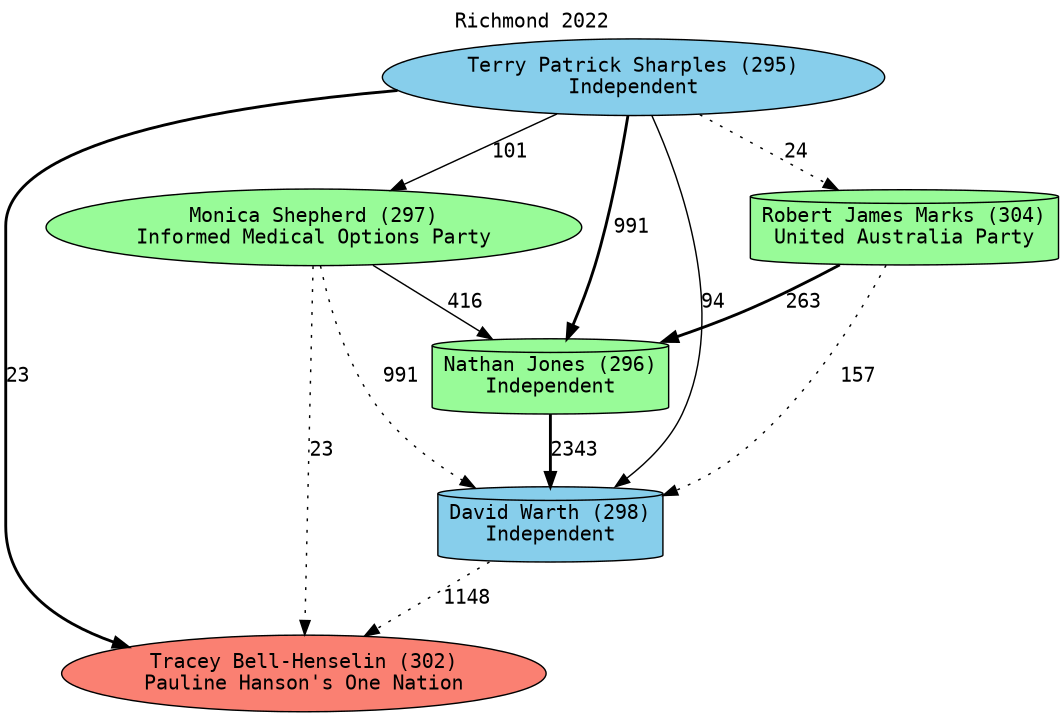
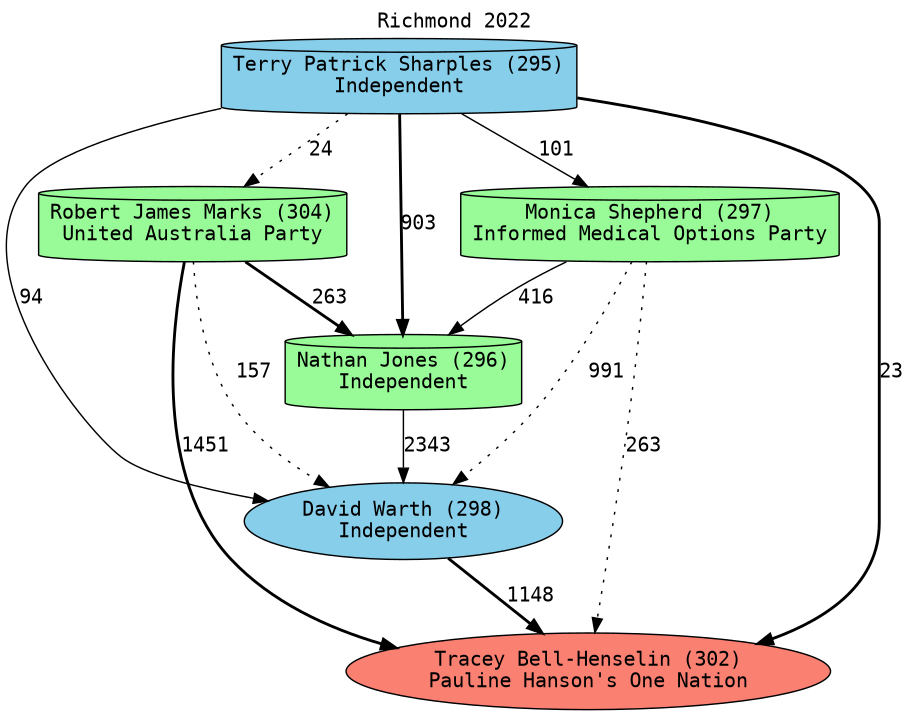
node "Terry Patrick Sharples (295) Independent": shape ellipse -> cylinder
node "Monica Shepherd (297) Informed Medical Options Party": shape ellipse -> cylinder
edge "Terry Patrick Sharples (295) Independent" -> "Nathan Jones (296) Independent": label "991" -> "903"
edge "Nathan Jones (296) Independent" -> "David Warth (298) Independent": style bold -> solid
edge "Monica Shepherd (297) Informed Medical Options Party" -> "Tracey Bell-Henselin (302) Pauline Hanson's One Nation": label "23" -> "263"
edge "Robert James Marks (304) United Australia Party" -> "Tracey Bell-Henselin (302) Pauline Hanson's One Nation": added, label "1451"
node "David Warth (298) Independent": shape cylinder -> ellipse
edge "David Warth (298) Independent" -> "Tracey Bell-Henselin (302) Pauline Hanson's One Nation": style dotted -> bold
